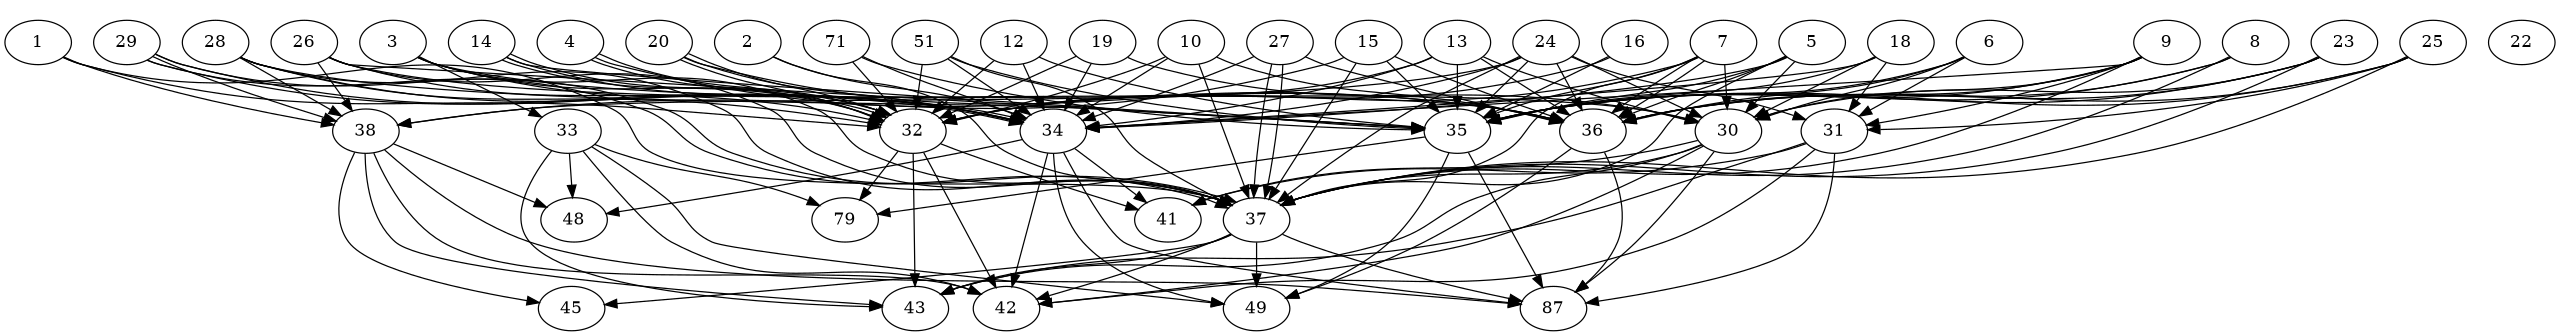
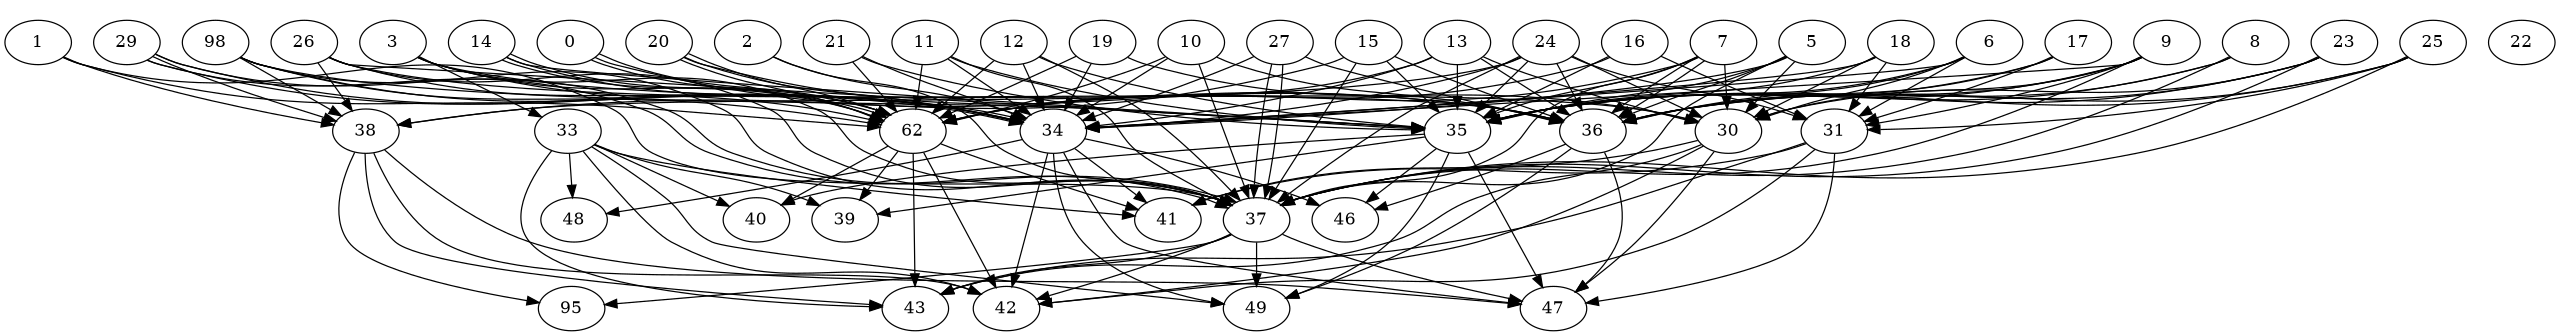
node "28": label "28" -> "98"
node "4": label "4" -> "0"
node "71": label "71" -> "21"
node "51": label "51" -> "11"
node "17": added
edge "16" -> "31": added
edge "6" -> "34": added
node "32": label "32" -> "62"
edge "38" -> "48": removed
edge "30" -> "37": now "12" -> "37"
edge "33" -> "41": added
node "40": added
node "79": label "79" -> "39"
node "46": added
node "45": label "45" -> "95"
node "87": label "87" -> "47"
